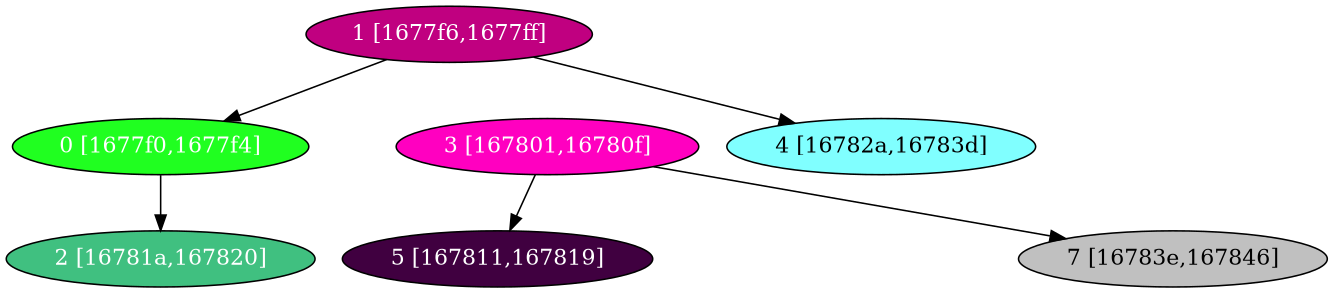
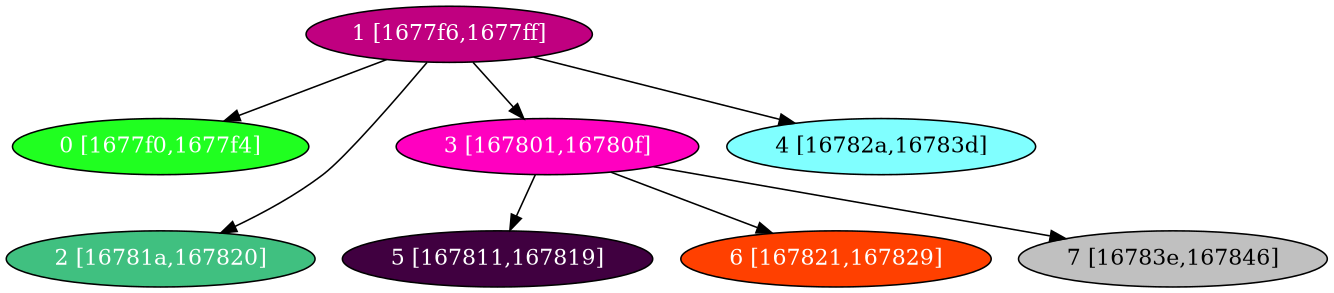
edge "1 [1677f6,1677ff]" -> "3 [167801,16780f]": added
edge "0 [1677f0,1677f4]" -> "2 [16781a,167820]": now "1 [1677f6,1677ff]" -> "2 [16781a,167820]"
node "6 [167821,167829]": added
